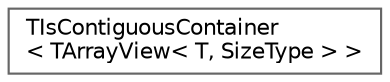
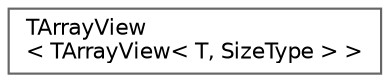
node "TIsContiguousContainer < TArrayView< T, SizeType > >": label "TIsContiguousContainer < TArrayView< T, SizeType > >" -> "TArrayView < TArrayView< T, SizeType > >"
